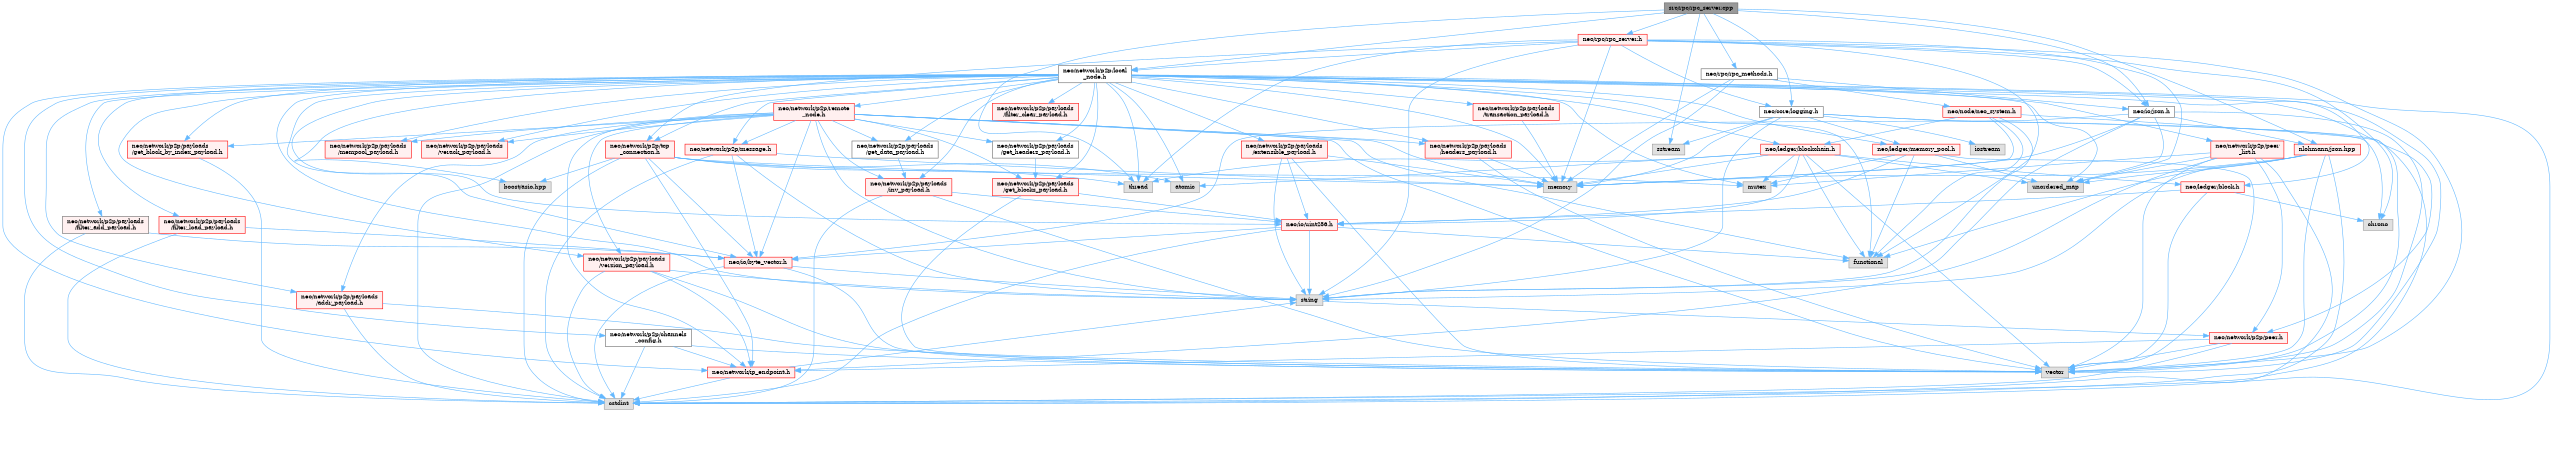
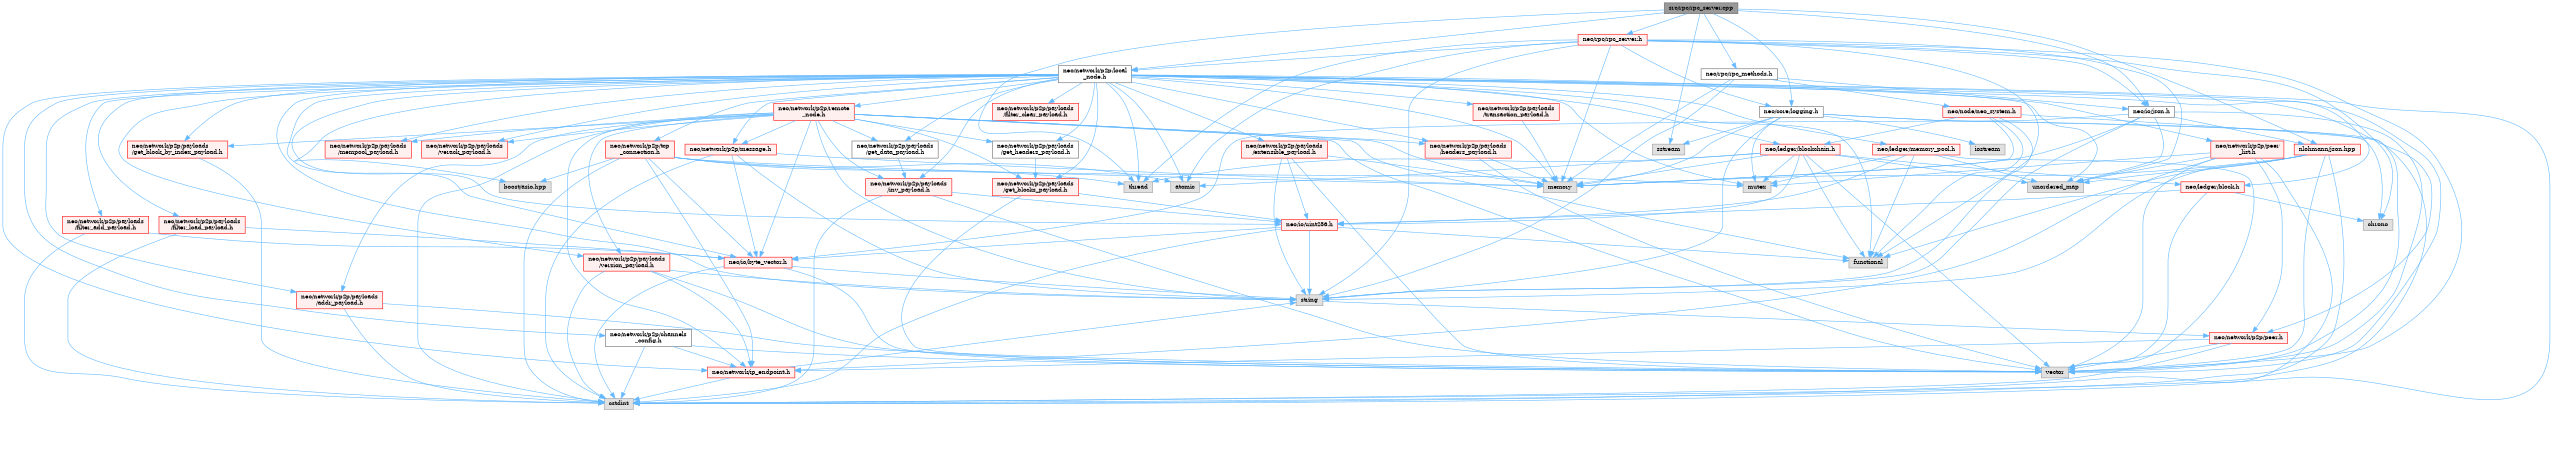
edge "neo/rpc/rpc_server.h" -> "neo/network/p2p/tcp _connection.h": now "neo/rpc/rpc_server.h" -> "atomic"
edge "neo/core/logging.h" -> "neo/ledger/memory_pool.h": now "neo/core/logging.h" -> "mutex"
node "neo/network/p2p/payloads /filter_add_payload.h": color grey40 -> red
